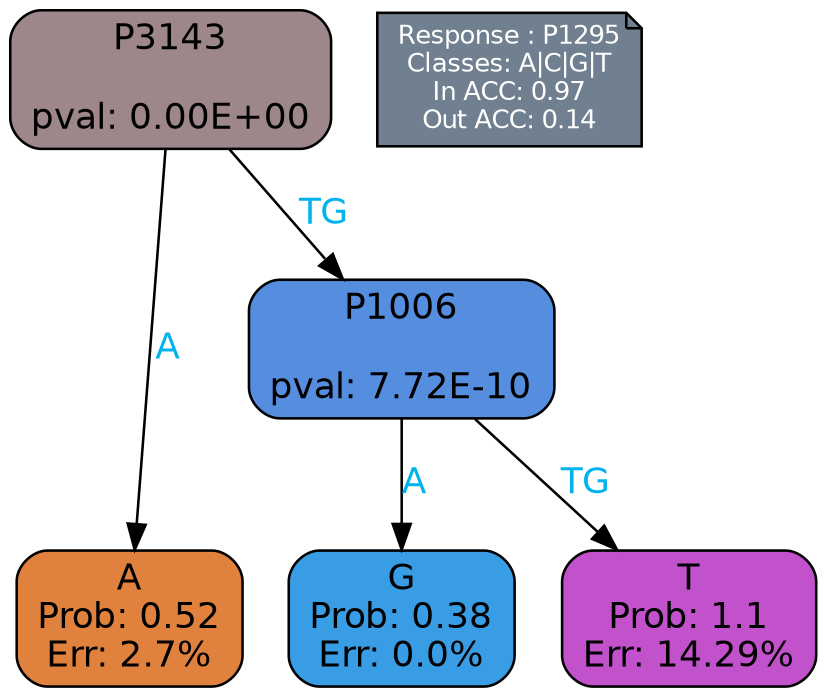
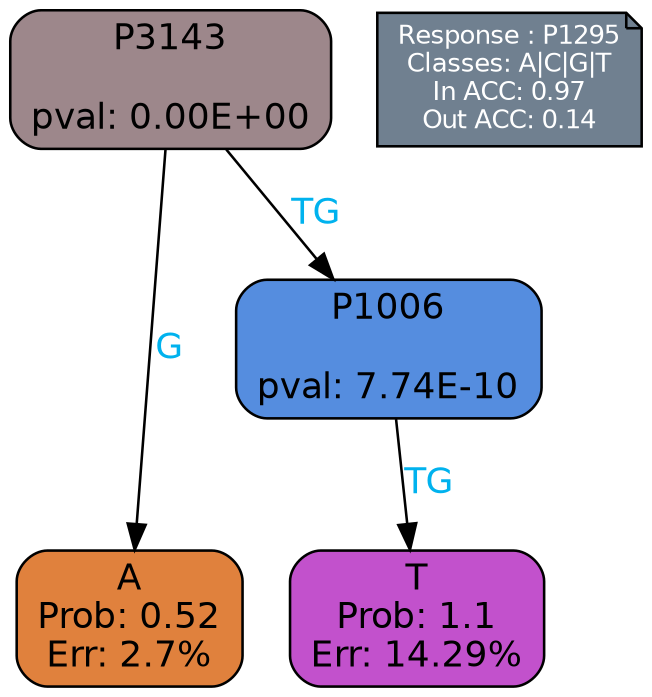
edge "P3143 pval: 0.00E+00" -> "A Prob: 0.52 Err: 2.7%": label "A" -> "G"
node "P1006 pval: 7.72E-10": label "P1006 pval: 7.72E-10" -> "P1006 pval: 7.74E-10"
node "G Prob: 0.38 Err: 0.0%": removed
